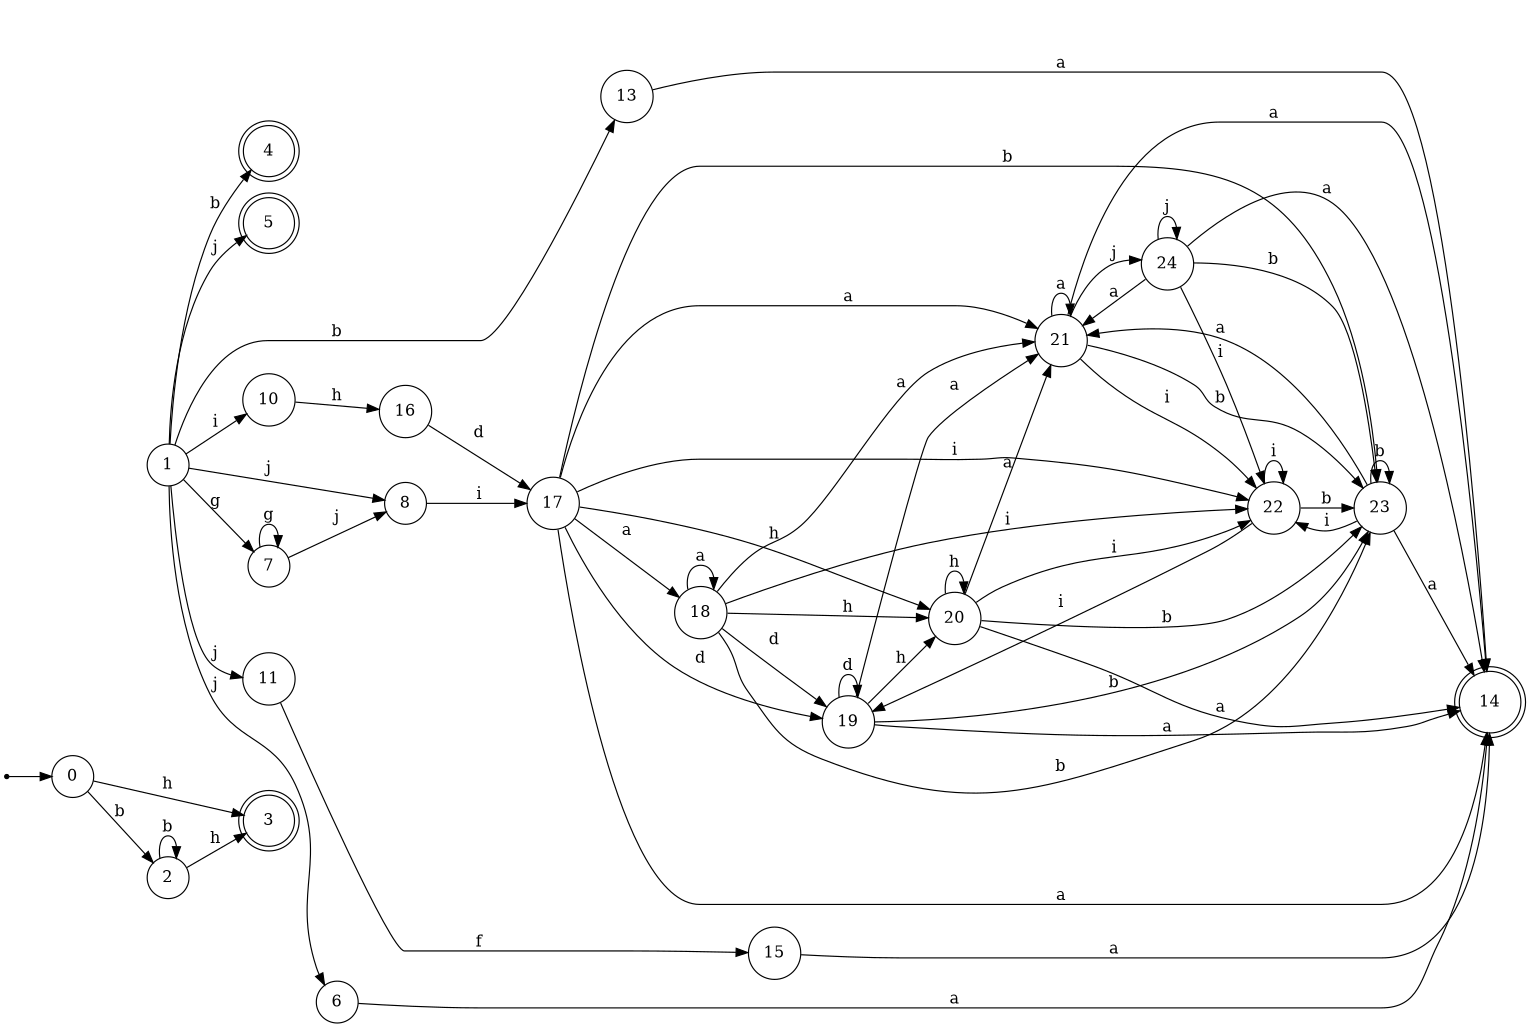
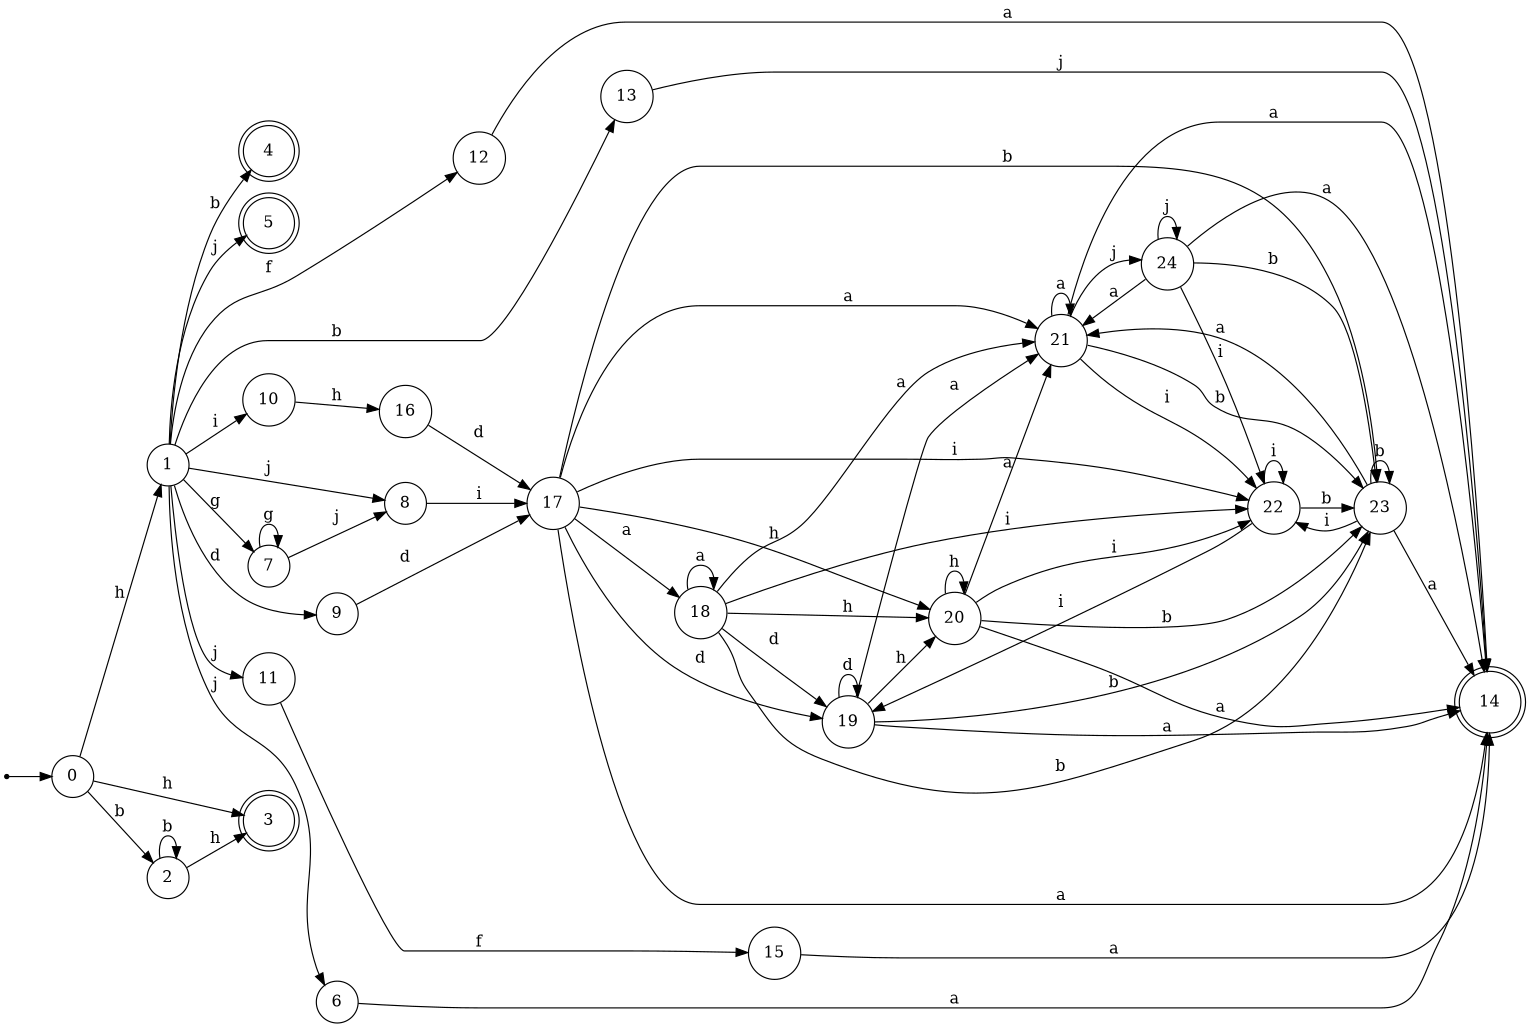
edge "13" -> "14": label "a" -> "j"
node "12": added
node "9": added
edge "0" -> "1": added, label "h"
